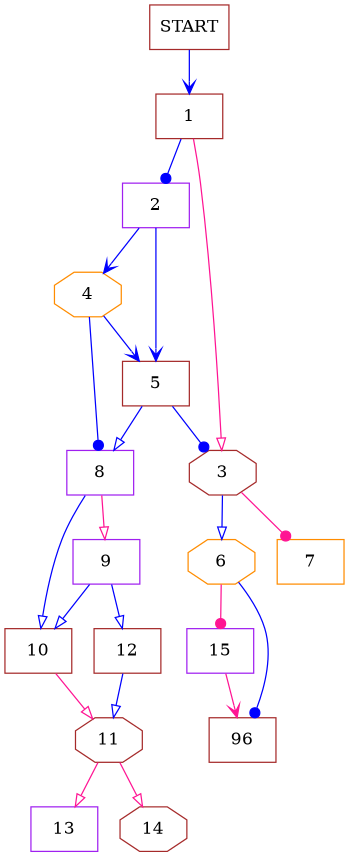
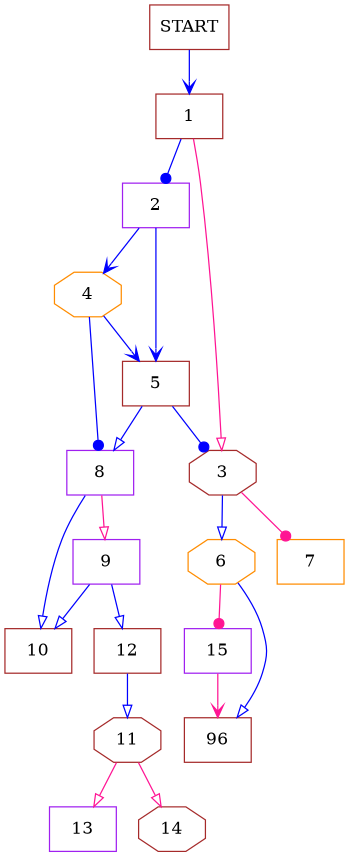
edge "6" -> "96": arrowhead dot -> onormal
edge "10" -> "11": removed
